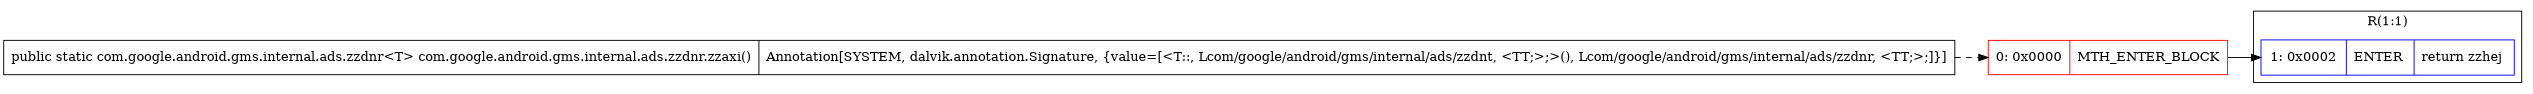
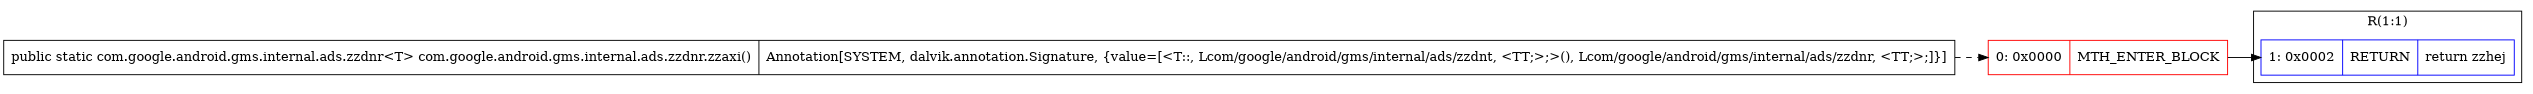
node "1: 0x0002": text "ENTER" -> "RETURN"
